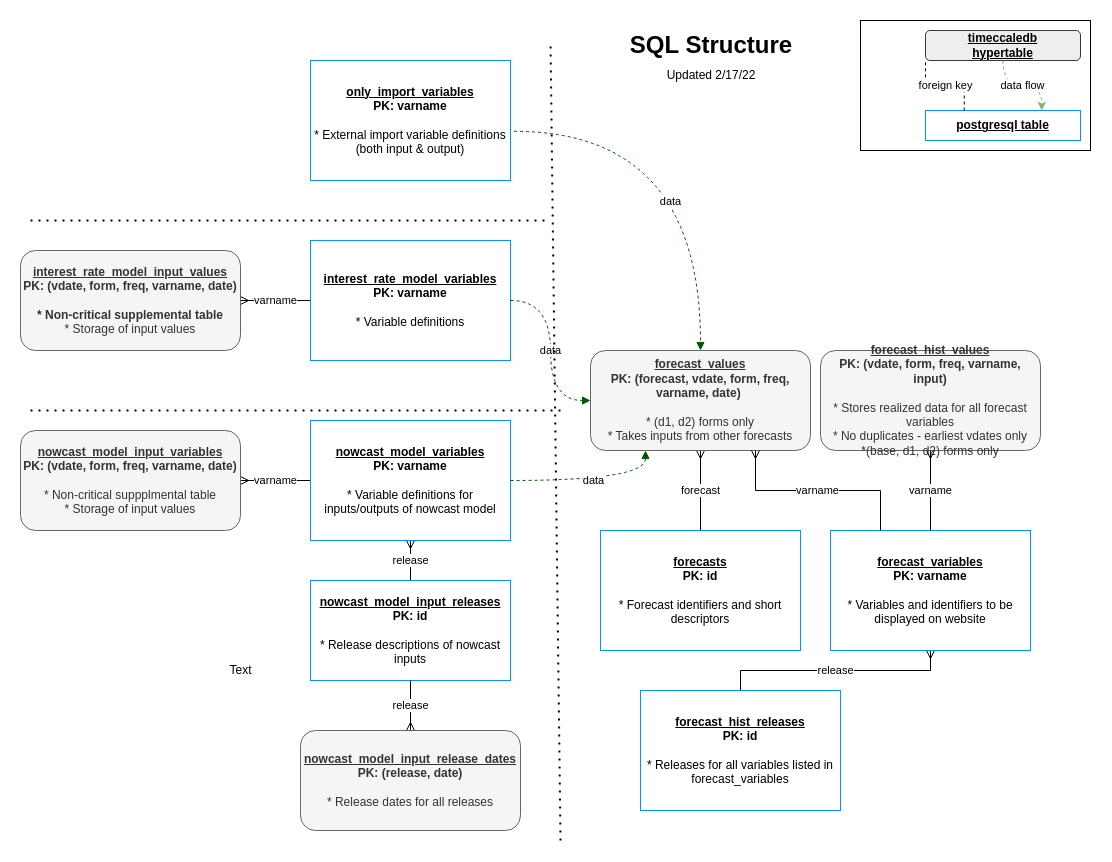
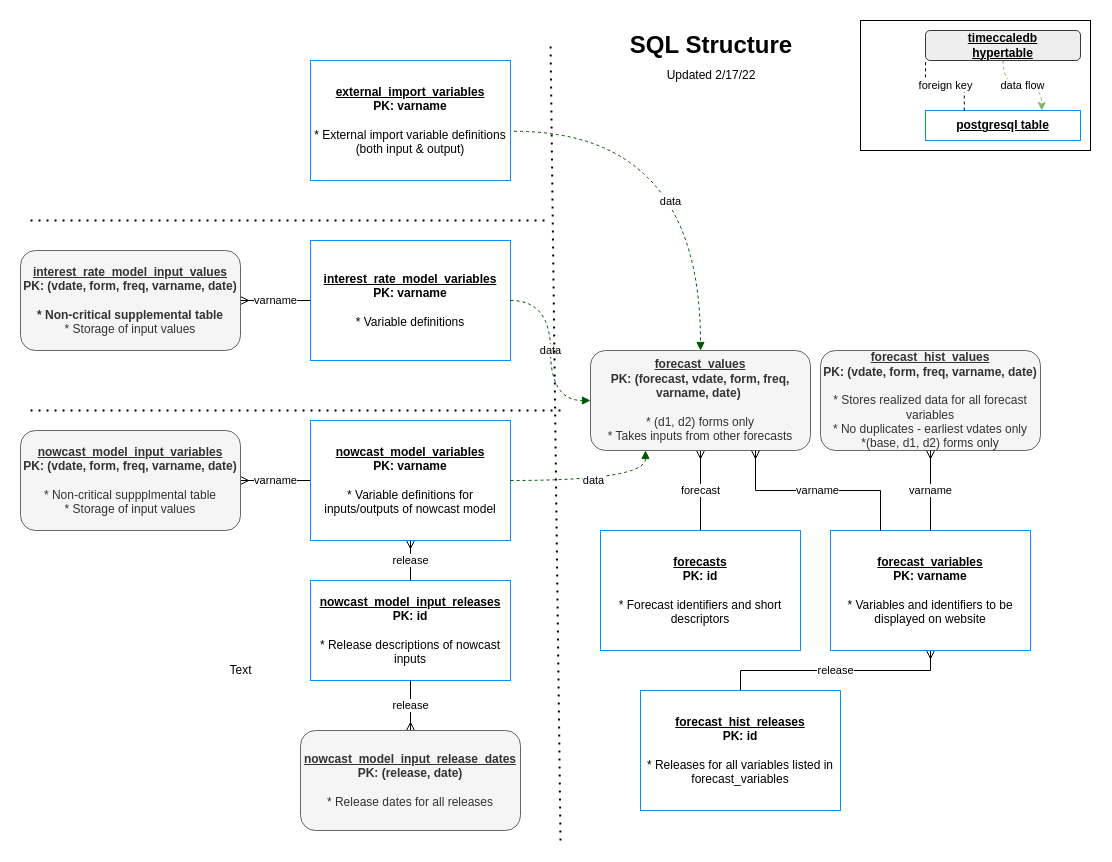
node "only_import_variables PK: varname * External import variable definitions (both input & output)": label "only_import_variables PK: varname * External import variable definitions (both input & output)" -> "external_import_variables PK: varname * External import variable definitions (both input & output)"
node "forecast_hist_values PK: (vdate, form, freq, varname, input) * Stores realized data for all forecast variables * No duplicates - earliest vdates only *(base, d1, d2) forms only": label "forecast_hist_values PK: (vdate, form, freq, varname, input) * Stores realized data for all forecast variables * No duplicates - earliest vdates only *(base, d1, d2) forms only" -> "forecast_hist_values PK: (vdate, form, freq, varname, date) * Stores realized data for all forecast variables * No duplicates - earliest vdates only *(base, d1, d2) forms only"
